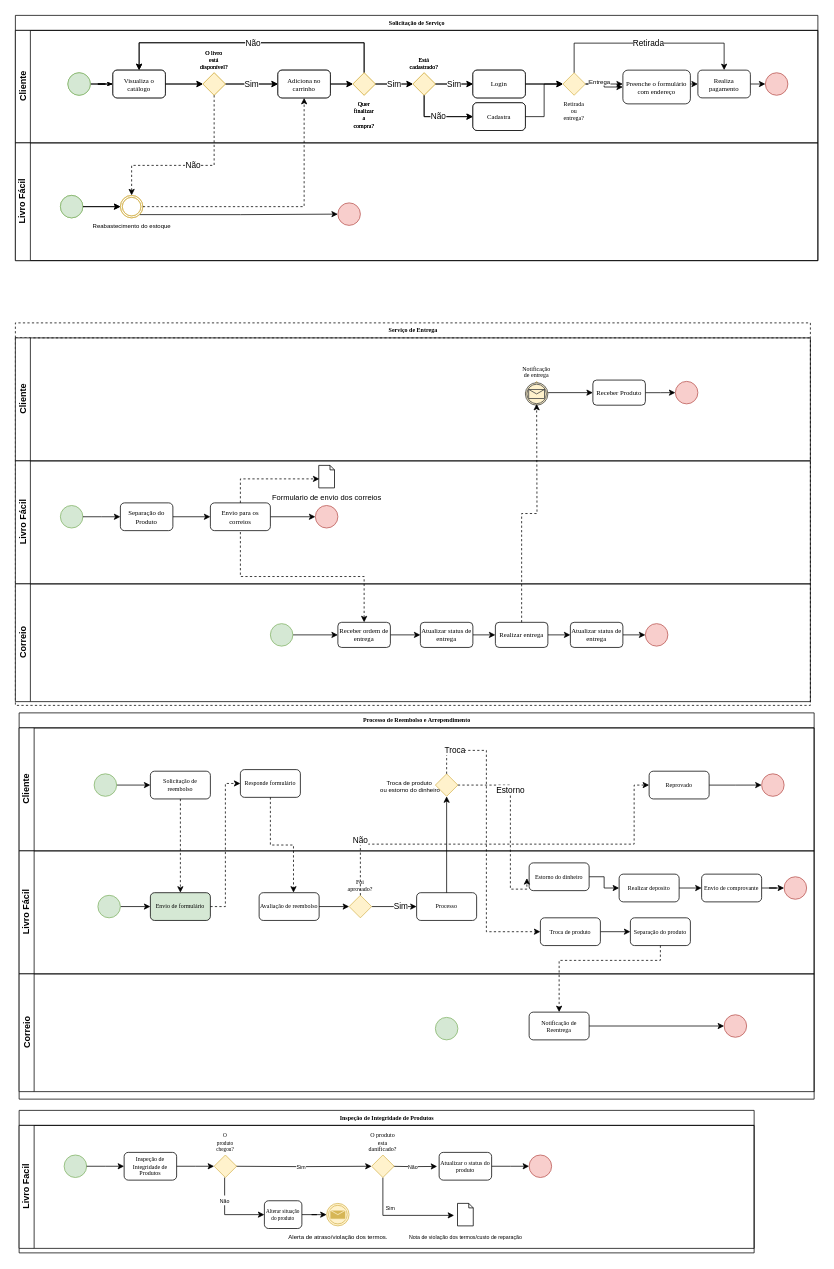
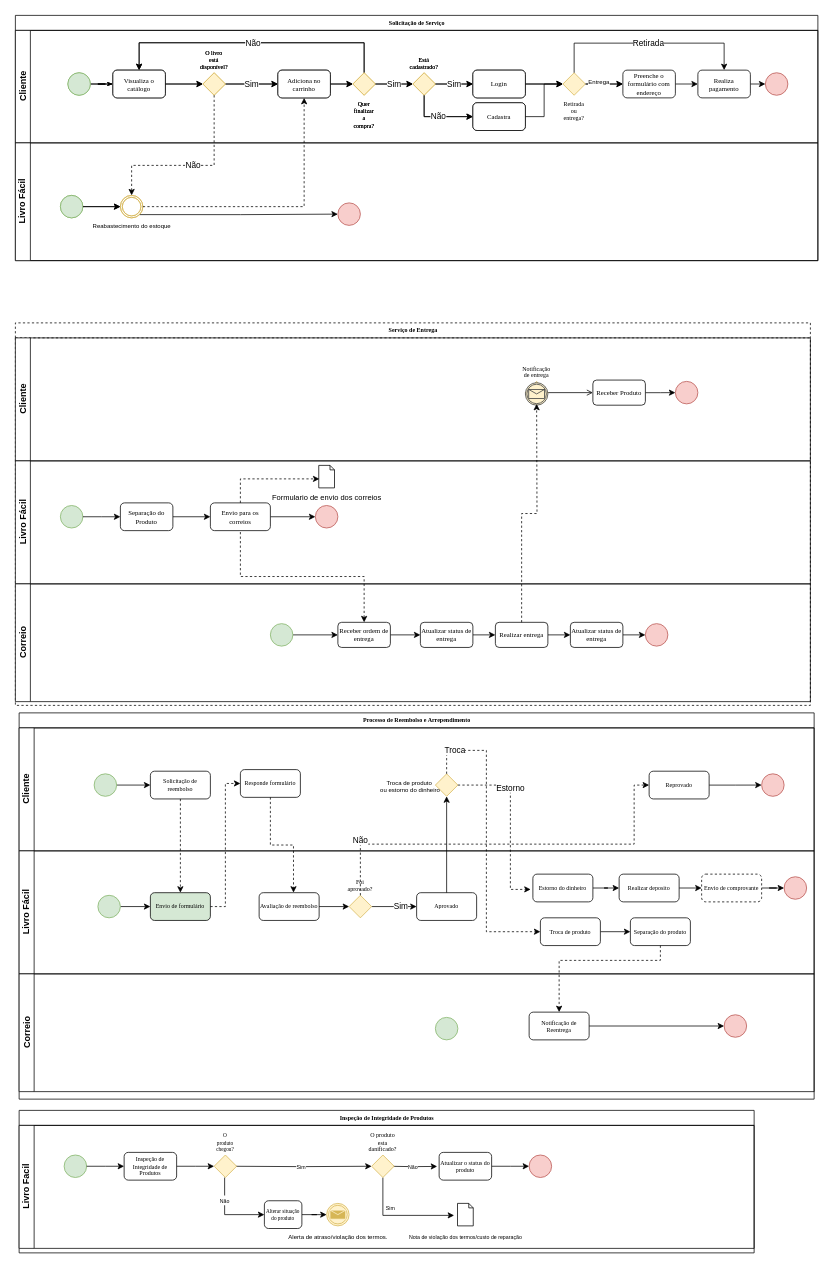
node "Preenche o formulário com endereço": size 68x34 -> 53x28
edge "Notificação de entrega" -> "Receber Produto": arrowhead classic -> open
node "Estorno do dinheiro": moved (559, 877) -> (563, 888)
node "Envio de comprovante": style solid -> dashed
node "Processo": label "Processo" -> "Aprovado"
